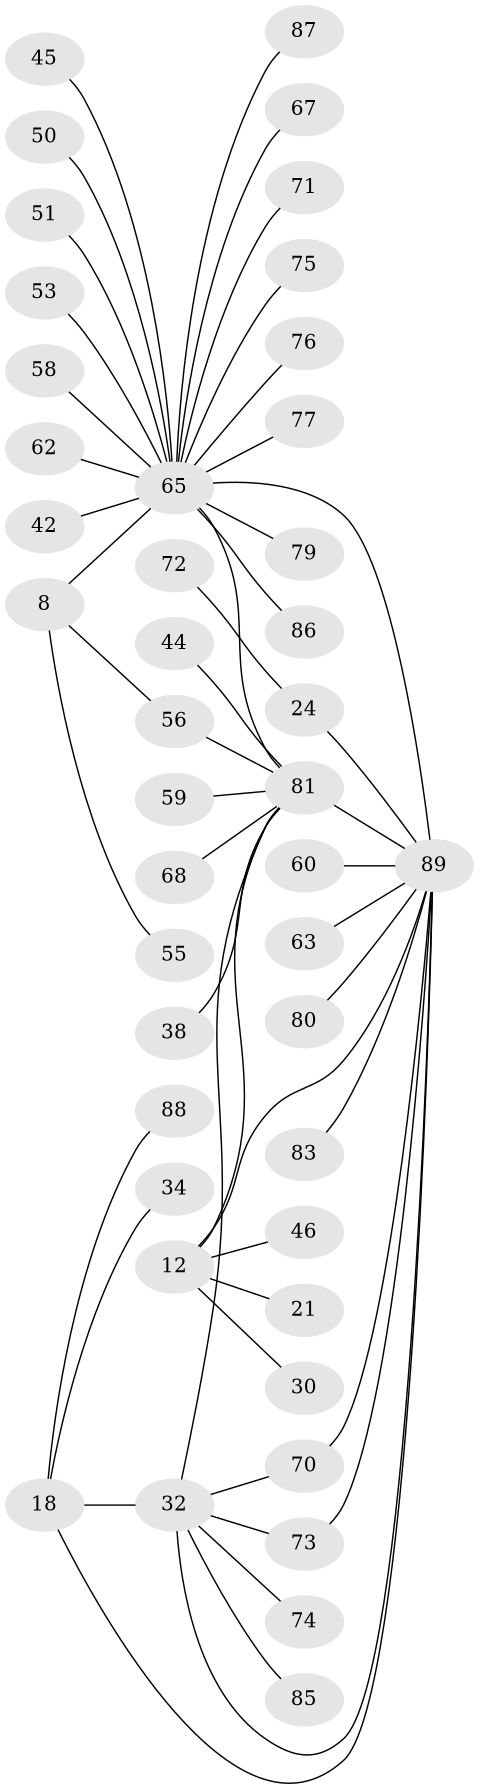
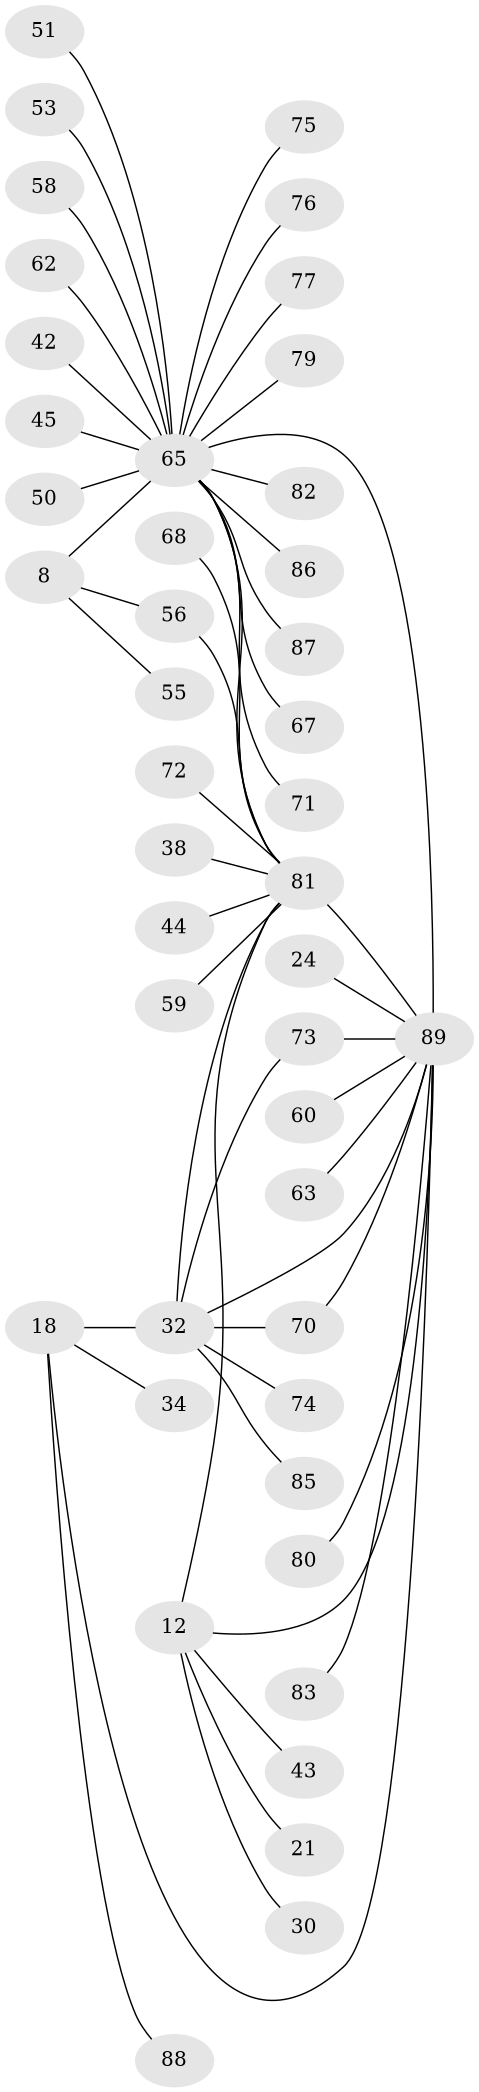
node "82": added
edge "72" -- "24": now "72" -- "81"
node "46": label "46" -> "43"
